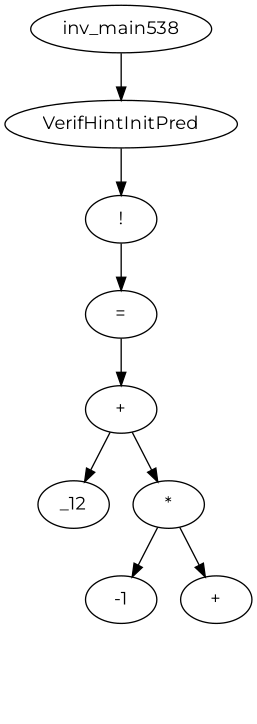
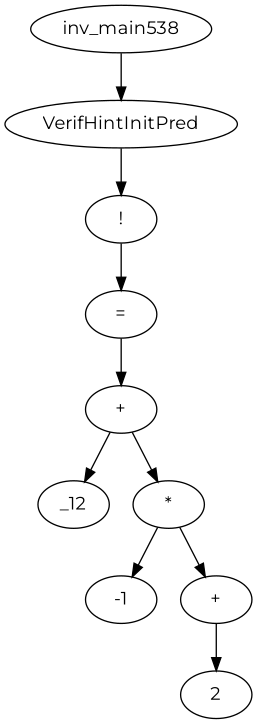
node "2": added
